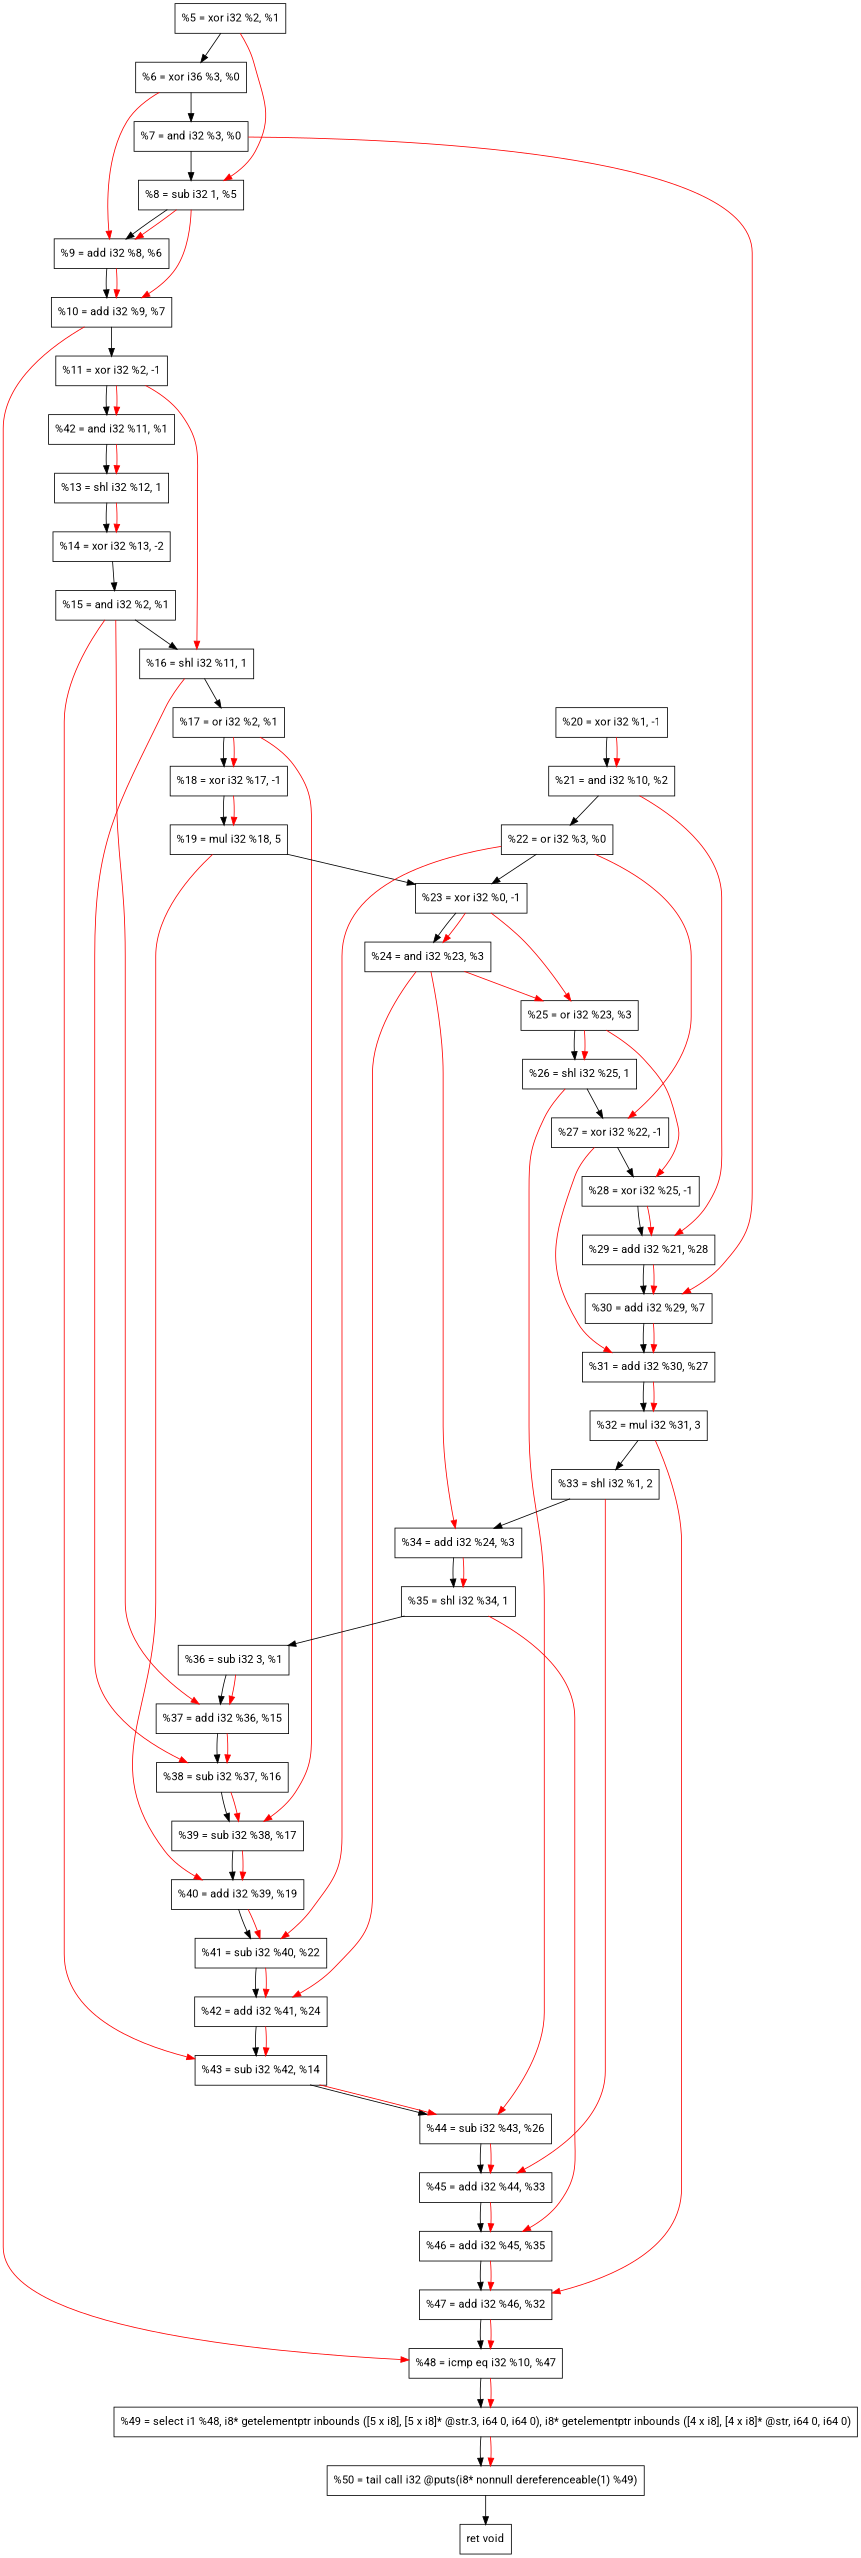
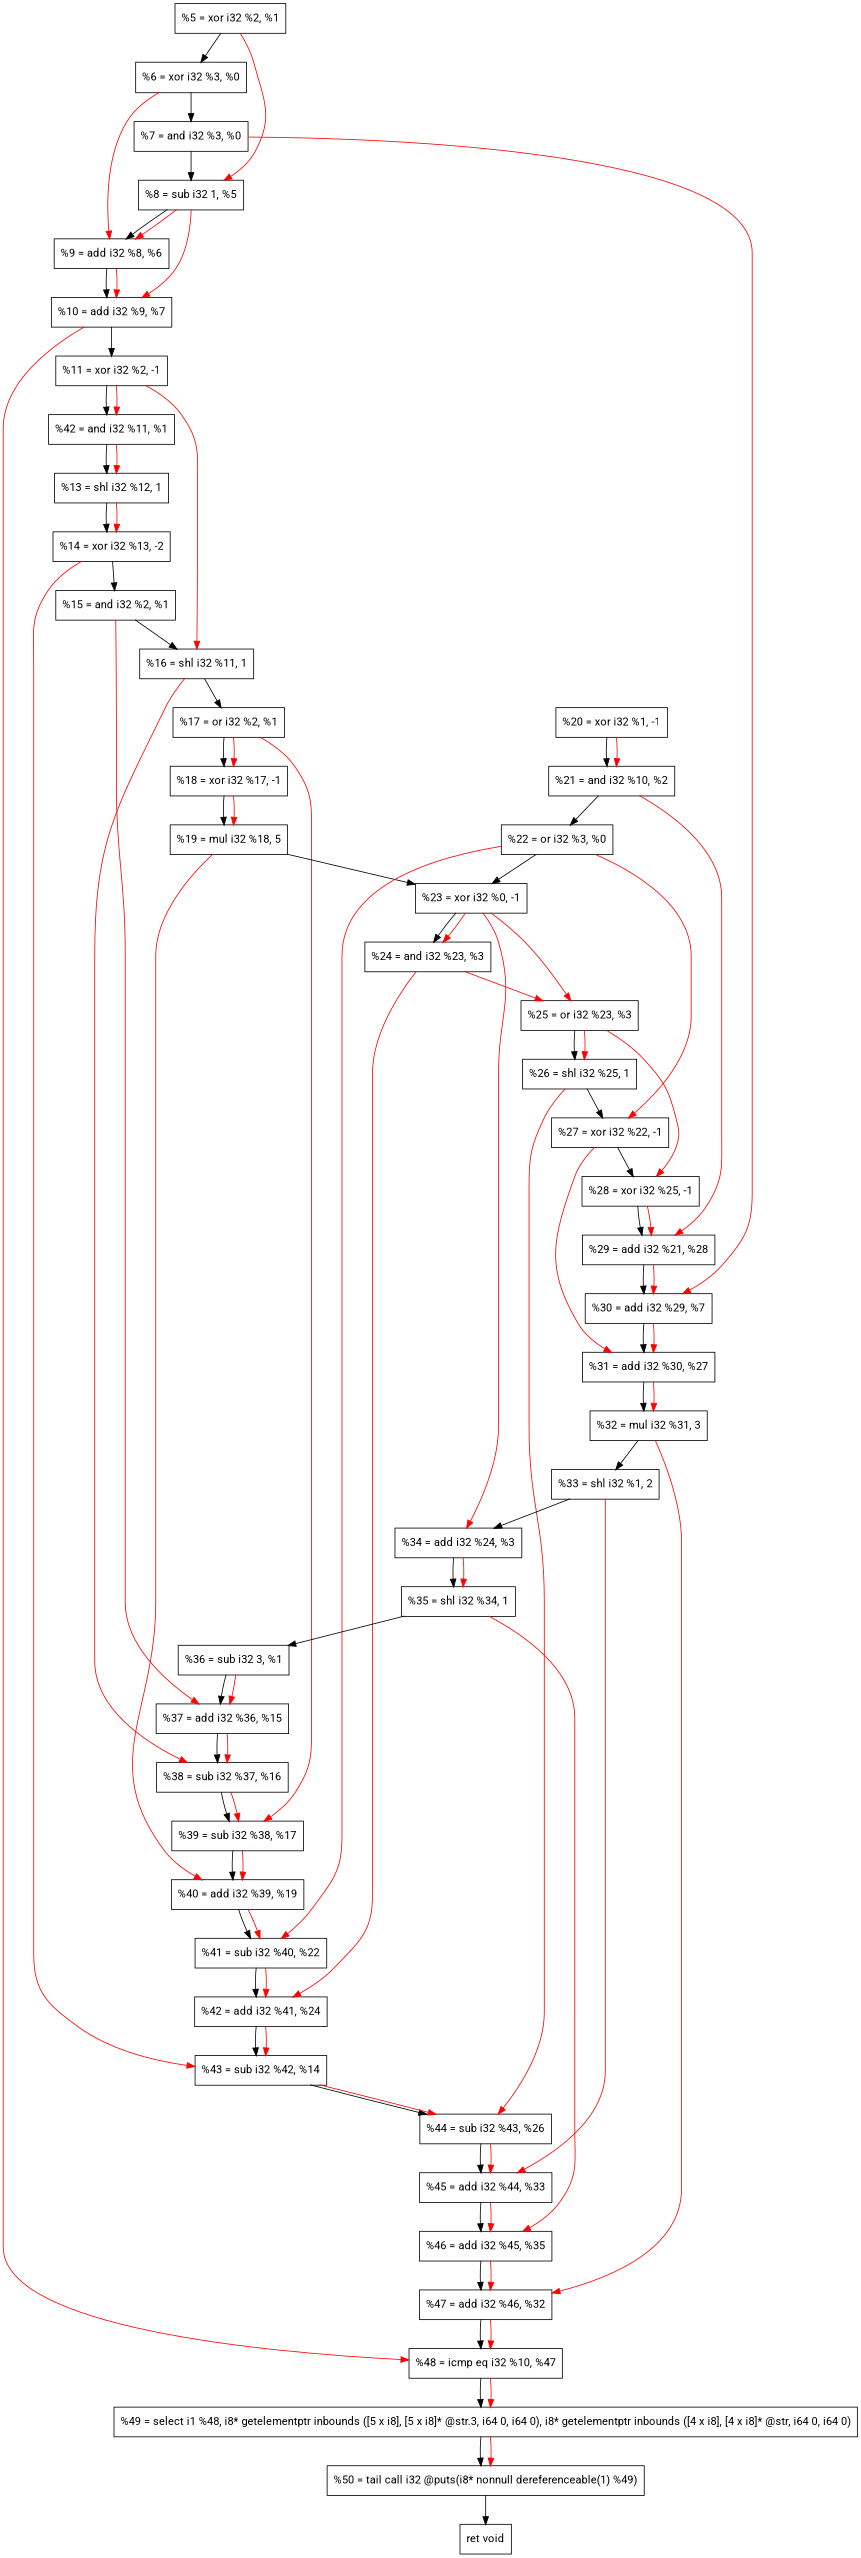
node "%6 = xor i36 %3, %0": label "%6 = xor i36 %3, %0" -> "%6 = xor i32 %3, %0"
edge "%24 = and i32 %23, %3" -> "%34 = add i32 %24, %3": now "%23 = xor i32 %0, -1" -> "%34 = add i32 %24, %3"
edge "%15 = and i32 %2, %1" -> "%43 = sub i32 %42, %14": now "%14 = xor i32 %13, -2" -> "%43 = sub i32 %42, %14"
